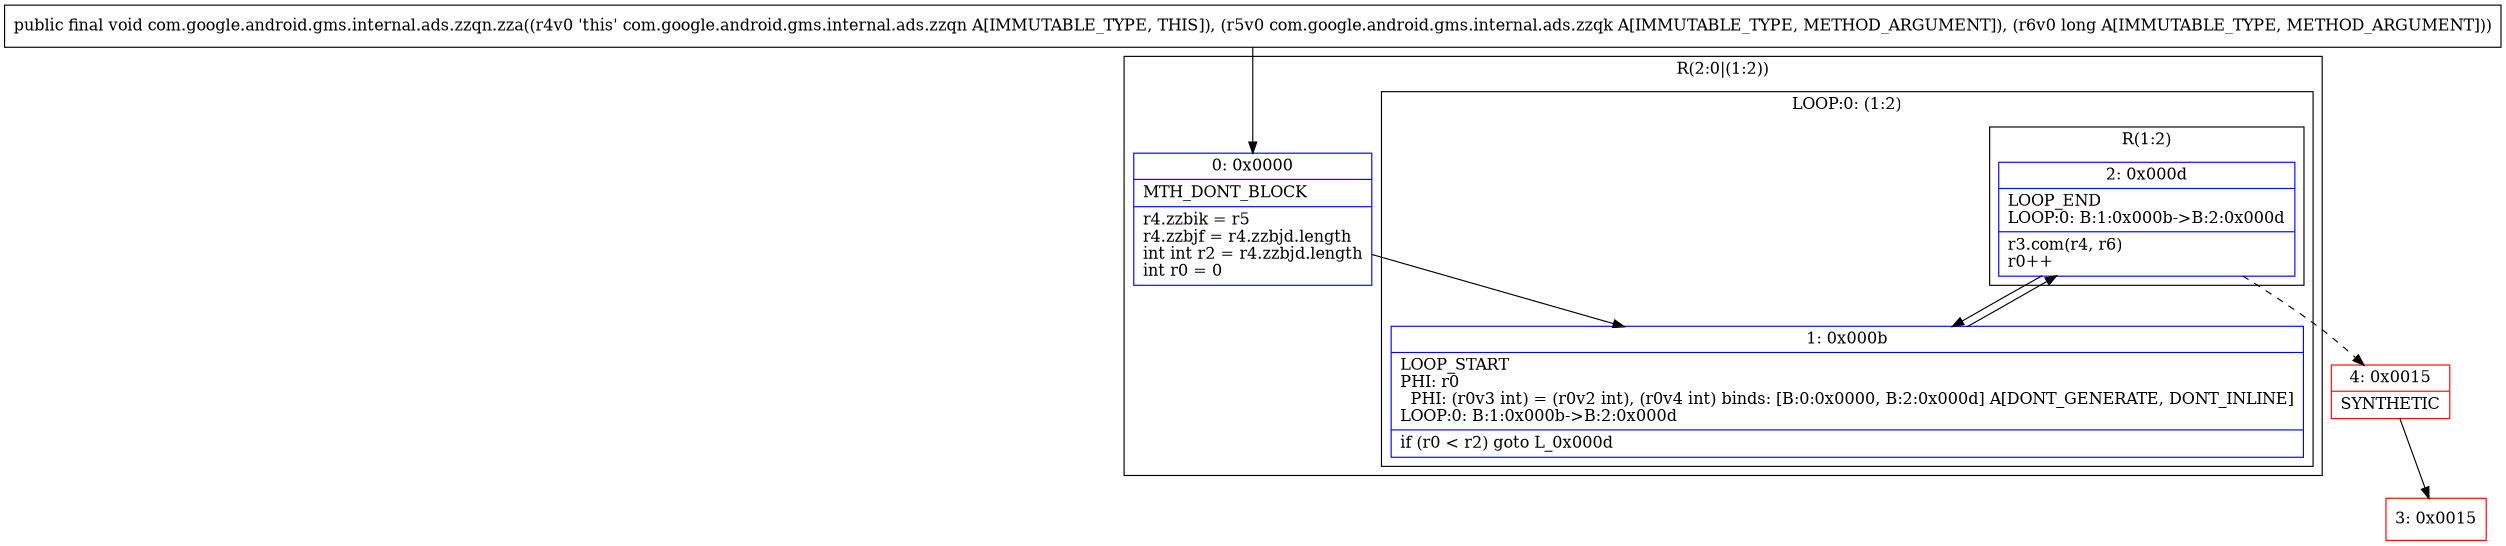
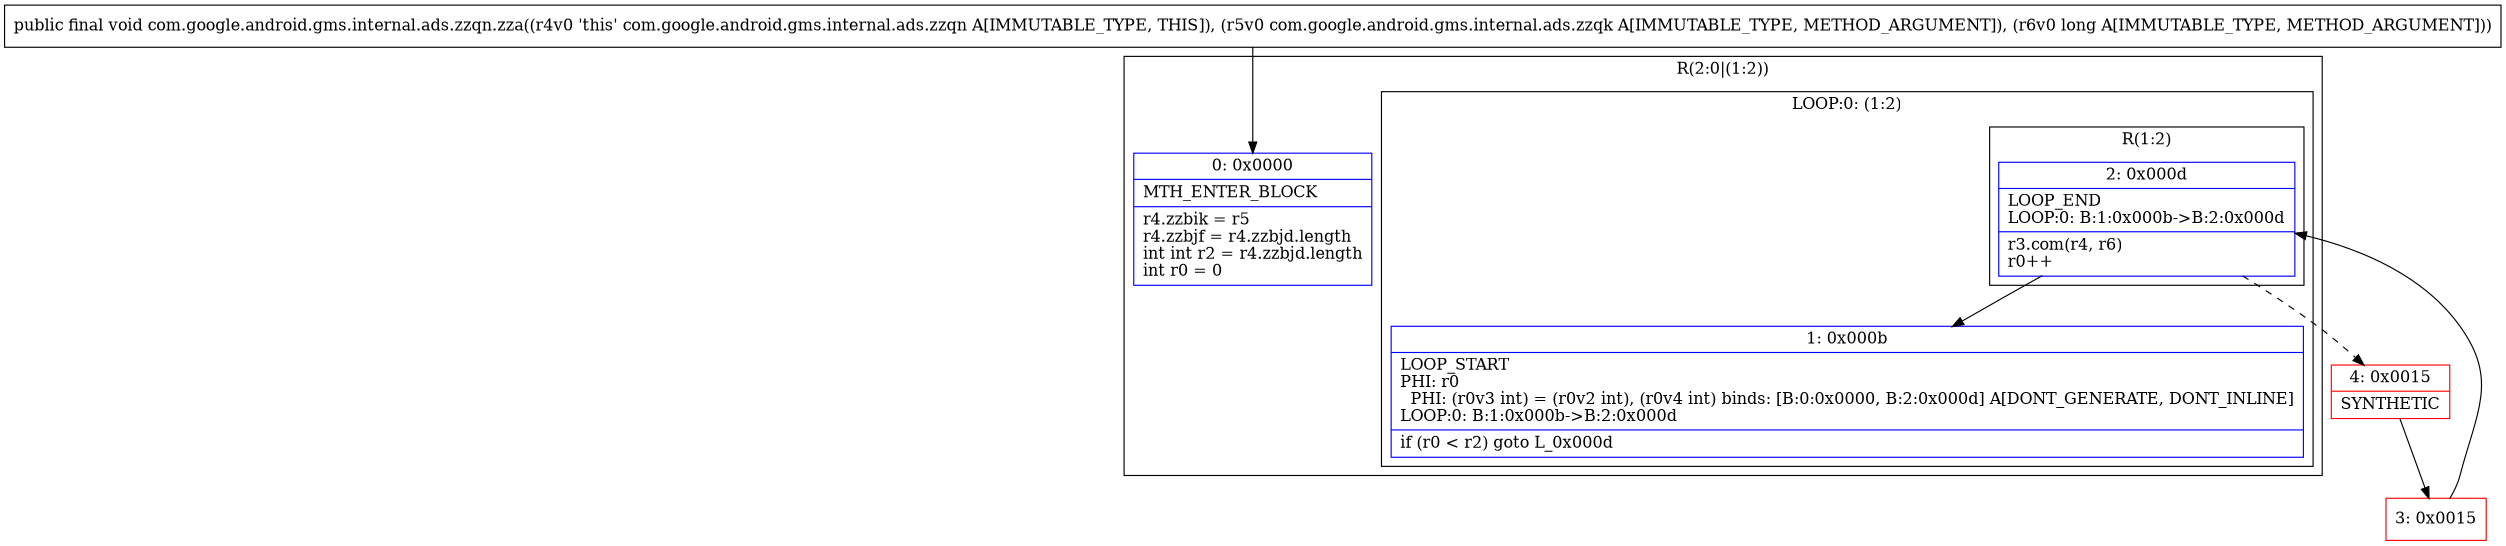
node "0: 0x0000": text "MTH_DONT_BLOCK" -> "MTH_ENTER_BLOCK"
edge "0: 0x0000" -> "1: 0x000b": removed
edge "1: 0x000b" -> "2: 0x000d": now "3: 0x0015" -> "2: 0x000d"
